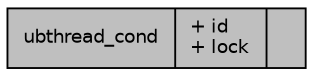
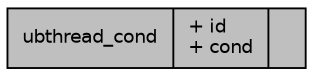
node "ubthread_cond": text "+ lock" -> "+ cond"
